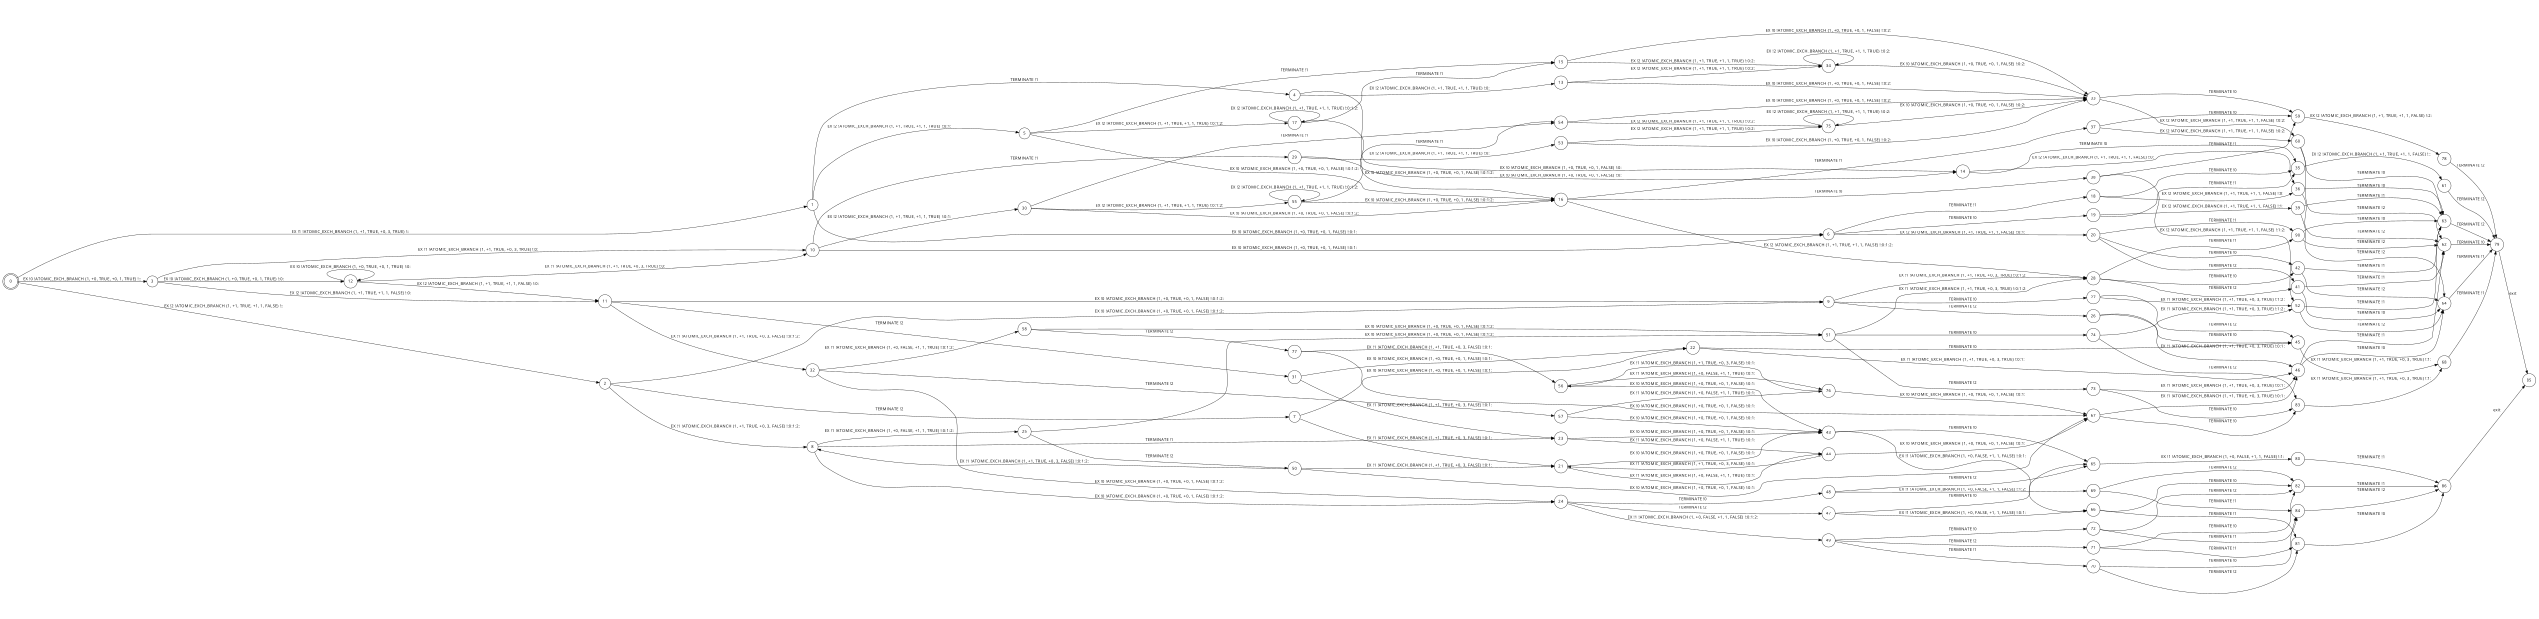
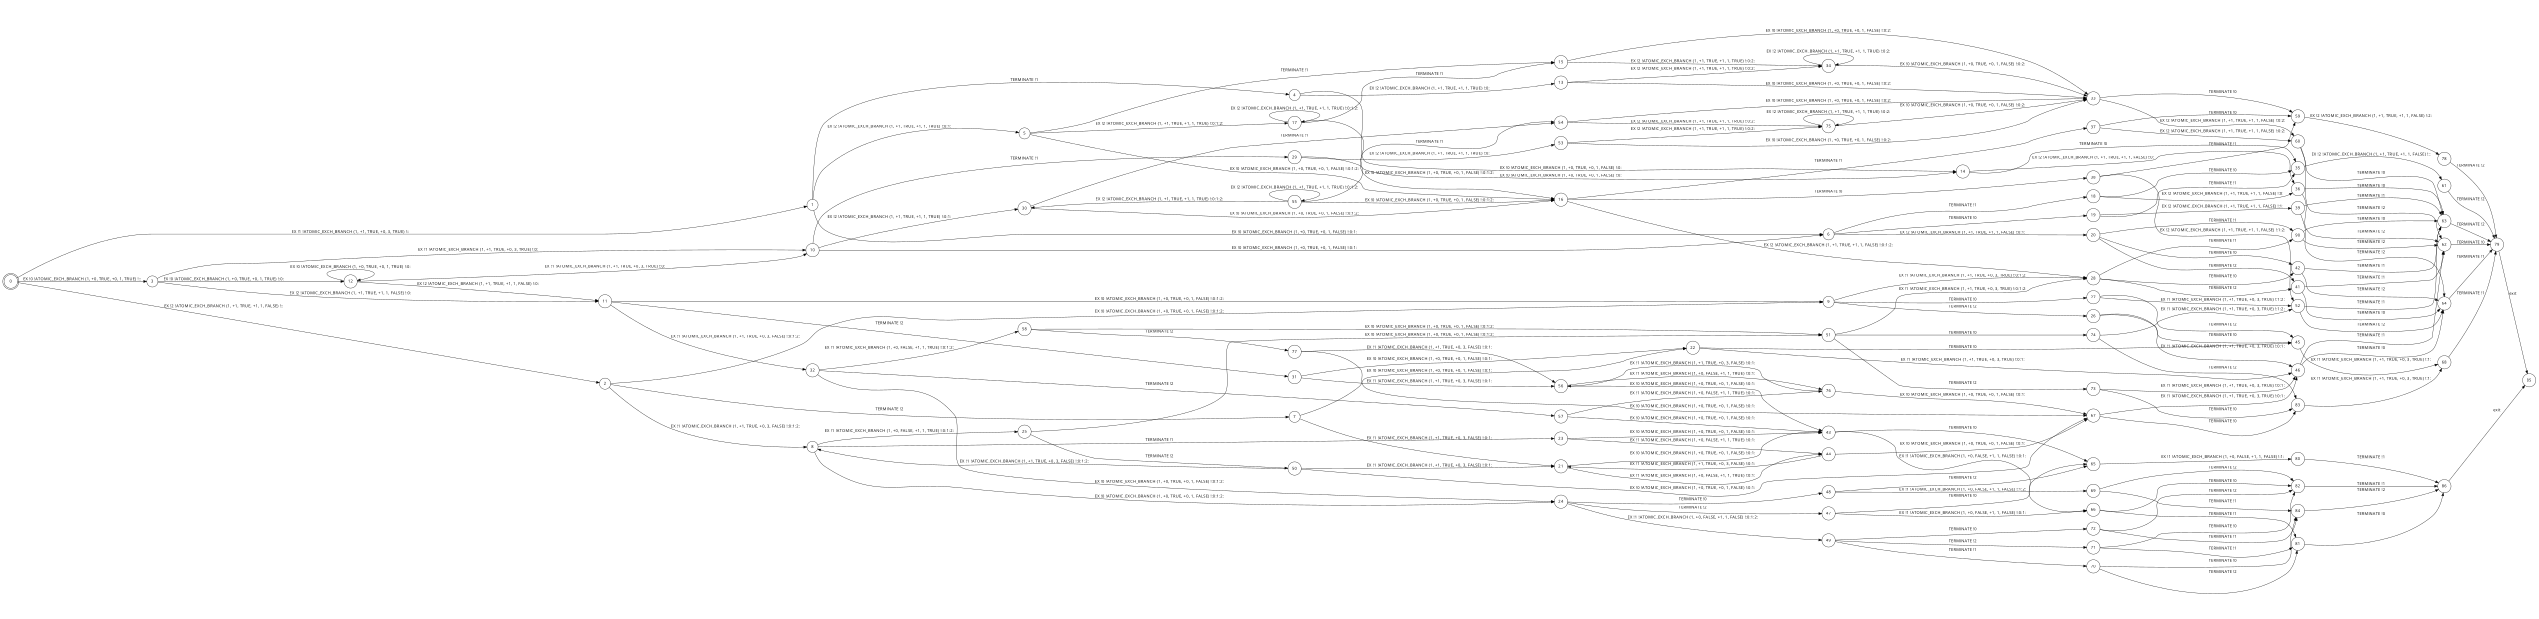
edge "30" -> "55": reversed
edge "31" -> "23": now "31" -> "56"
